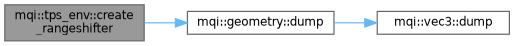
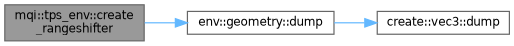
node "mqi::geometry::dump": label "mqi::geometry::dump" -> "env::geometry::dump"
node "mqi::vec3::dump": label "mqi::vec3::dump" -> "create::vec3::dump"
